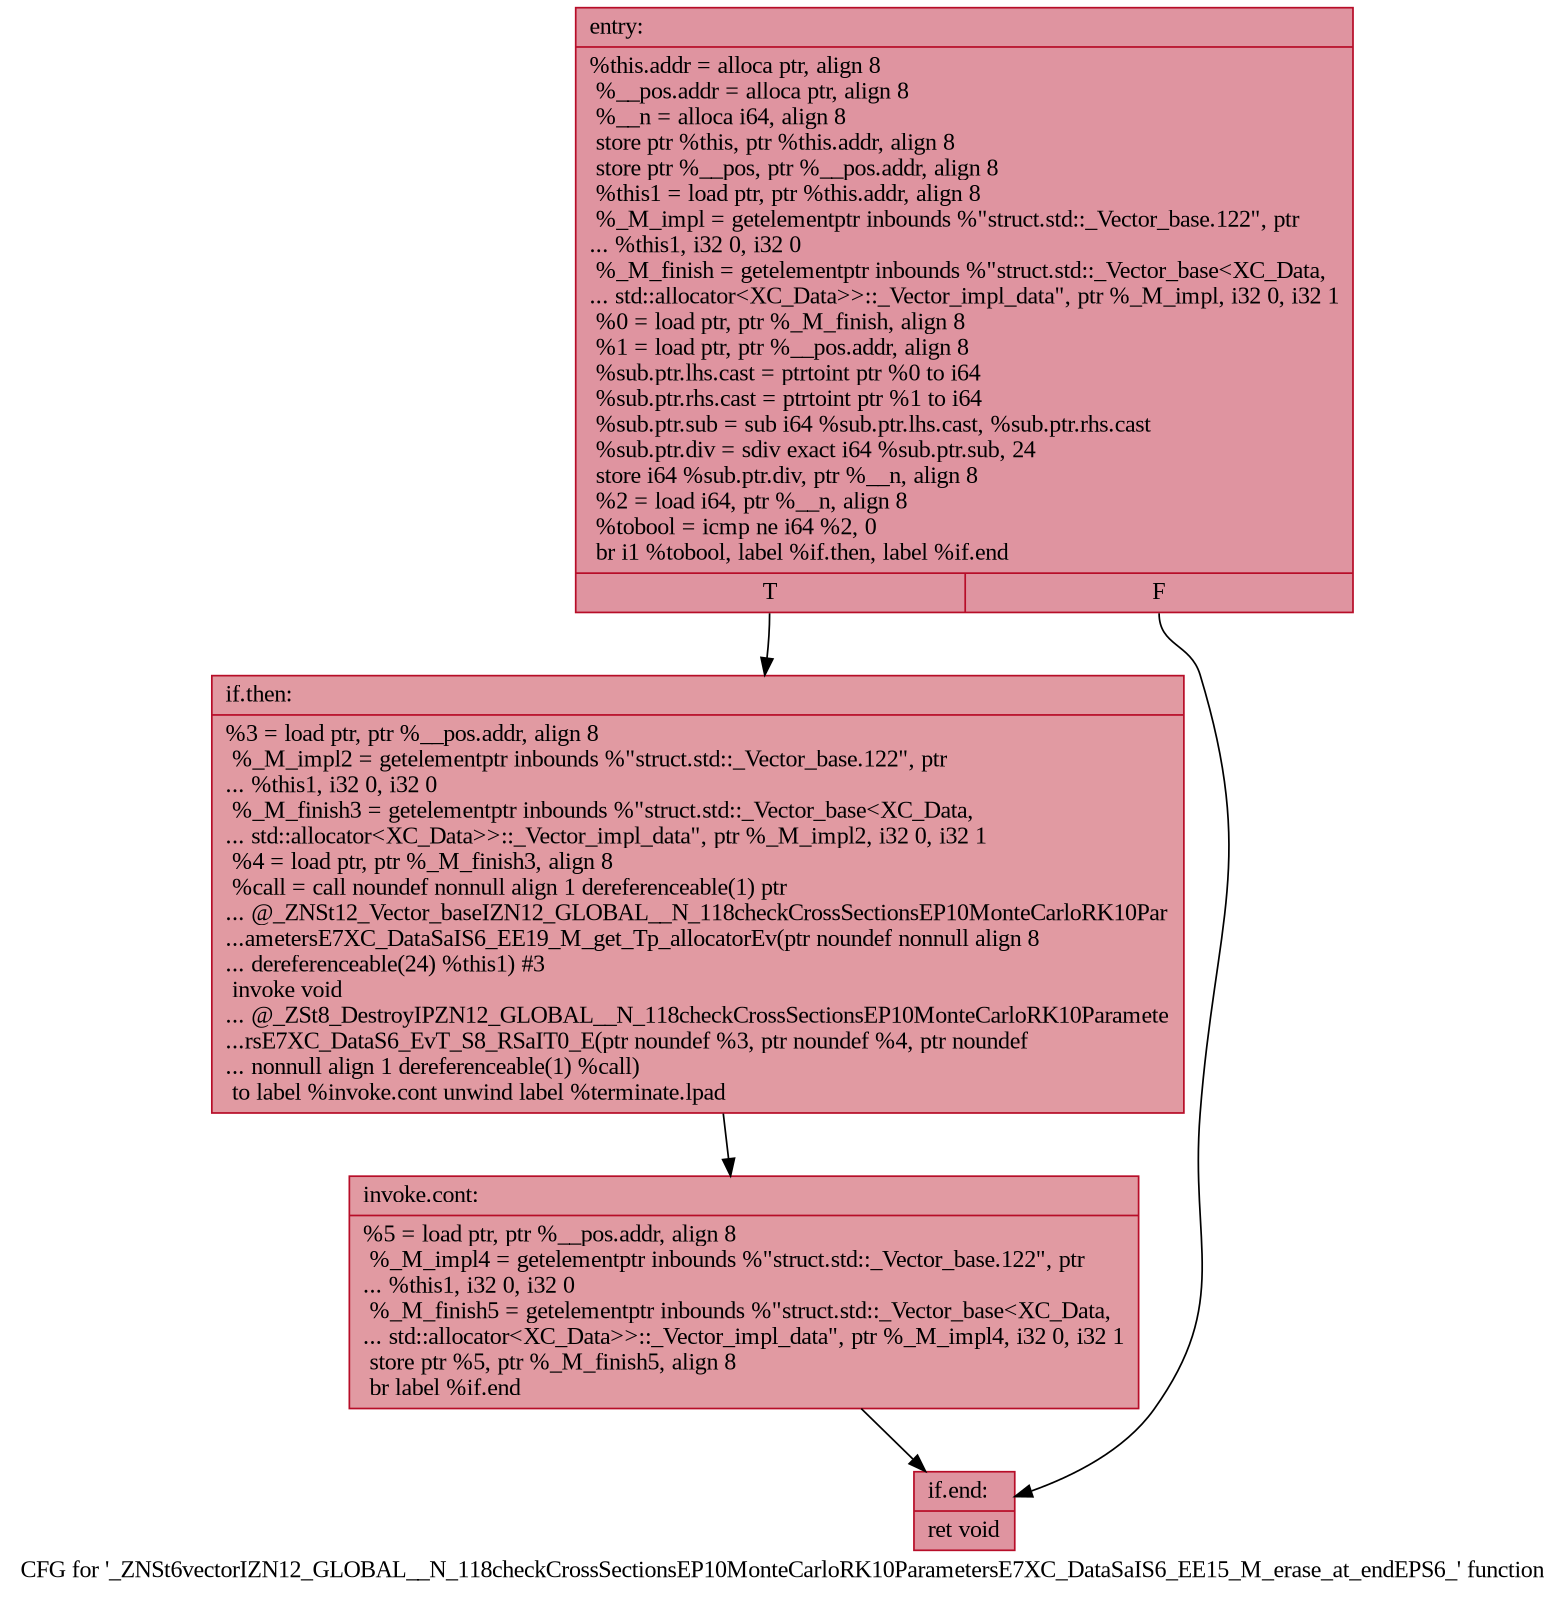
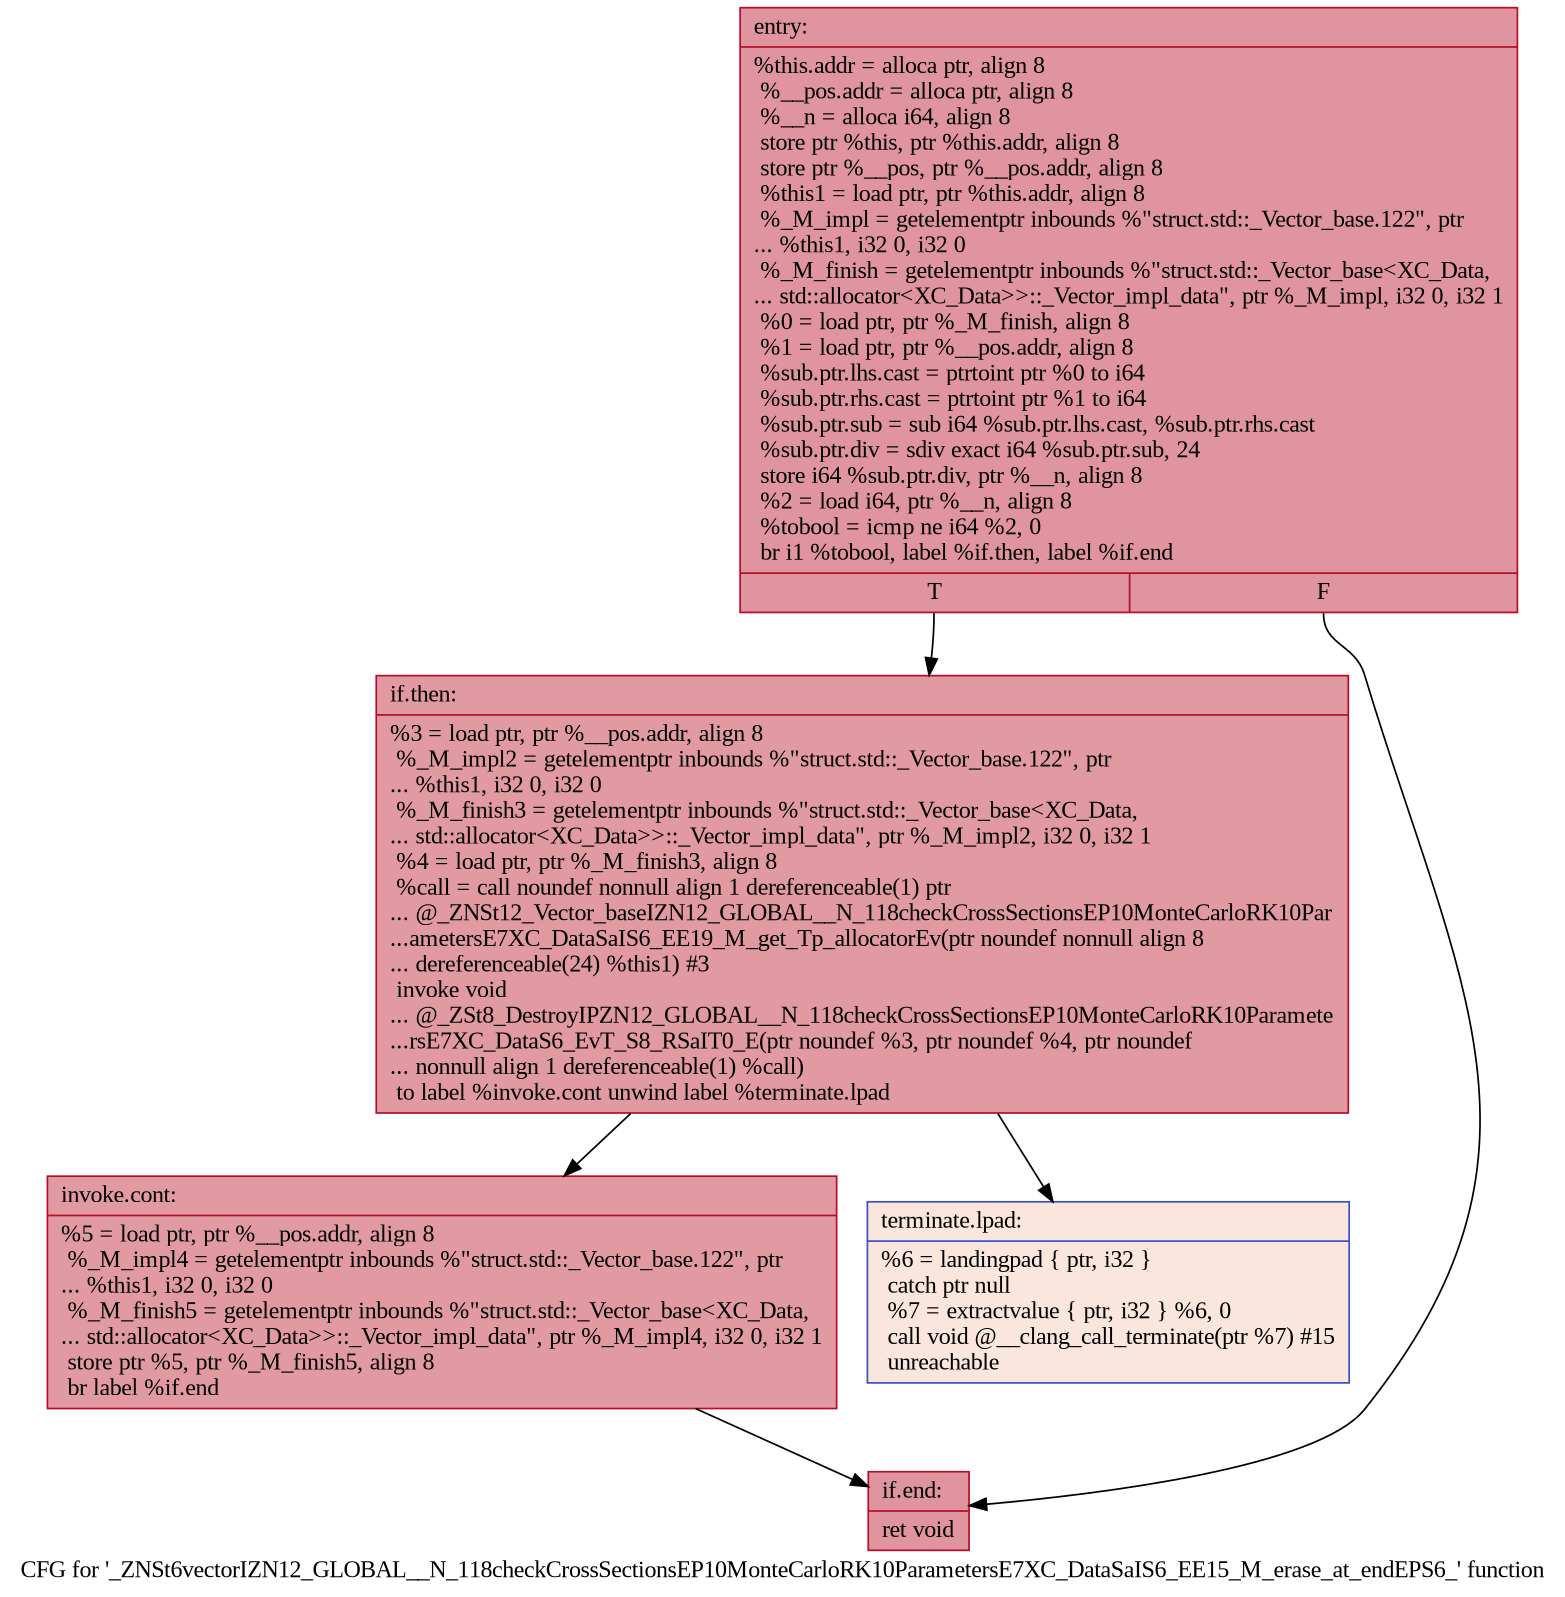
node "terminate.lpad:": added
